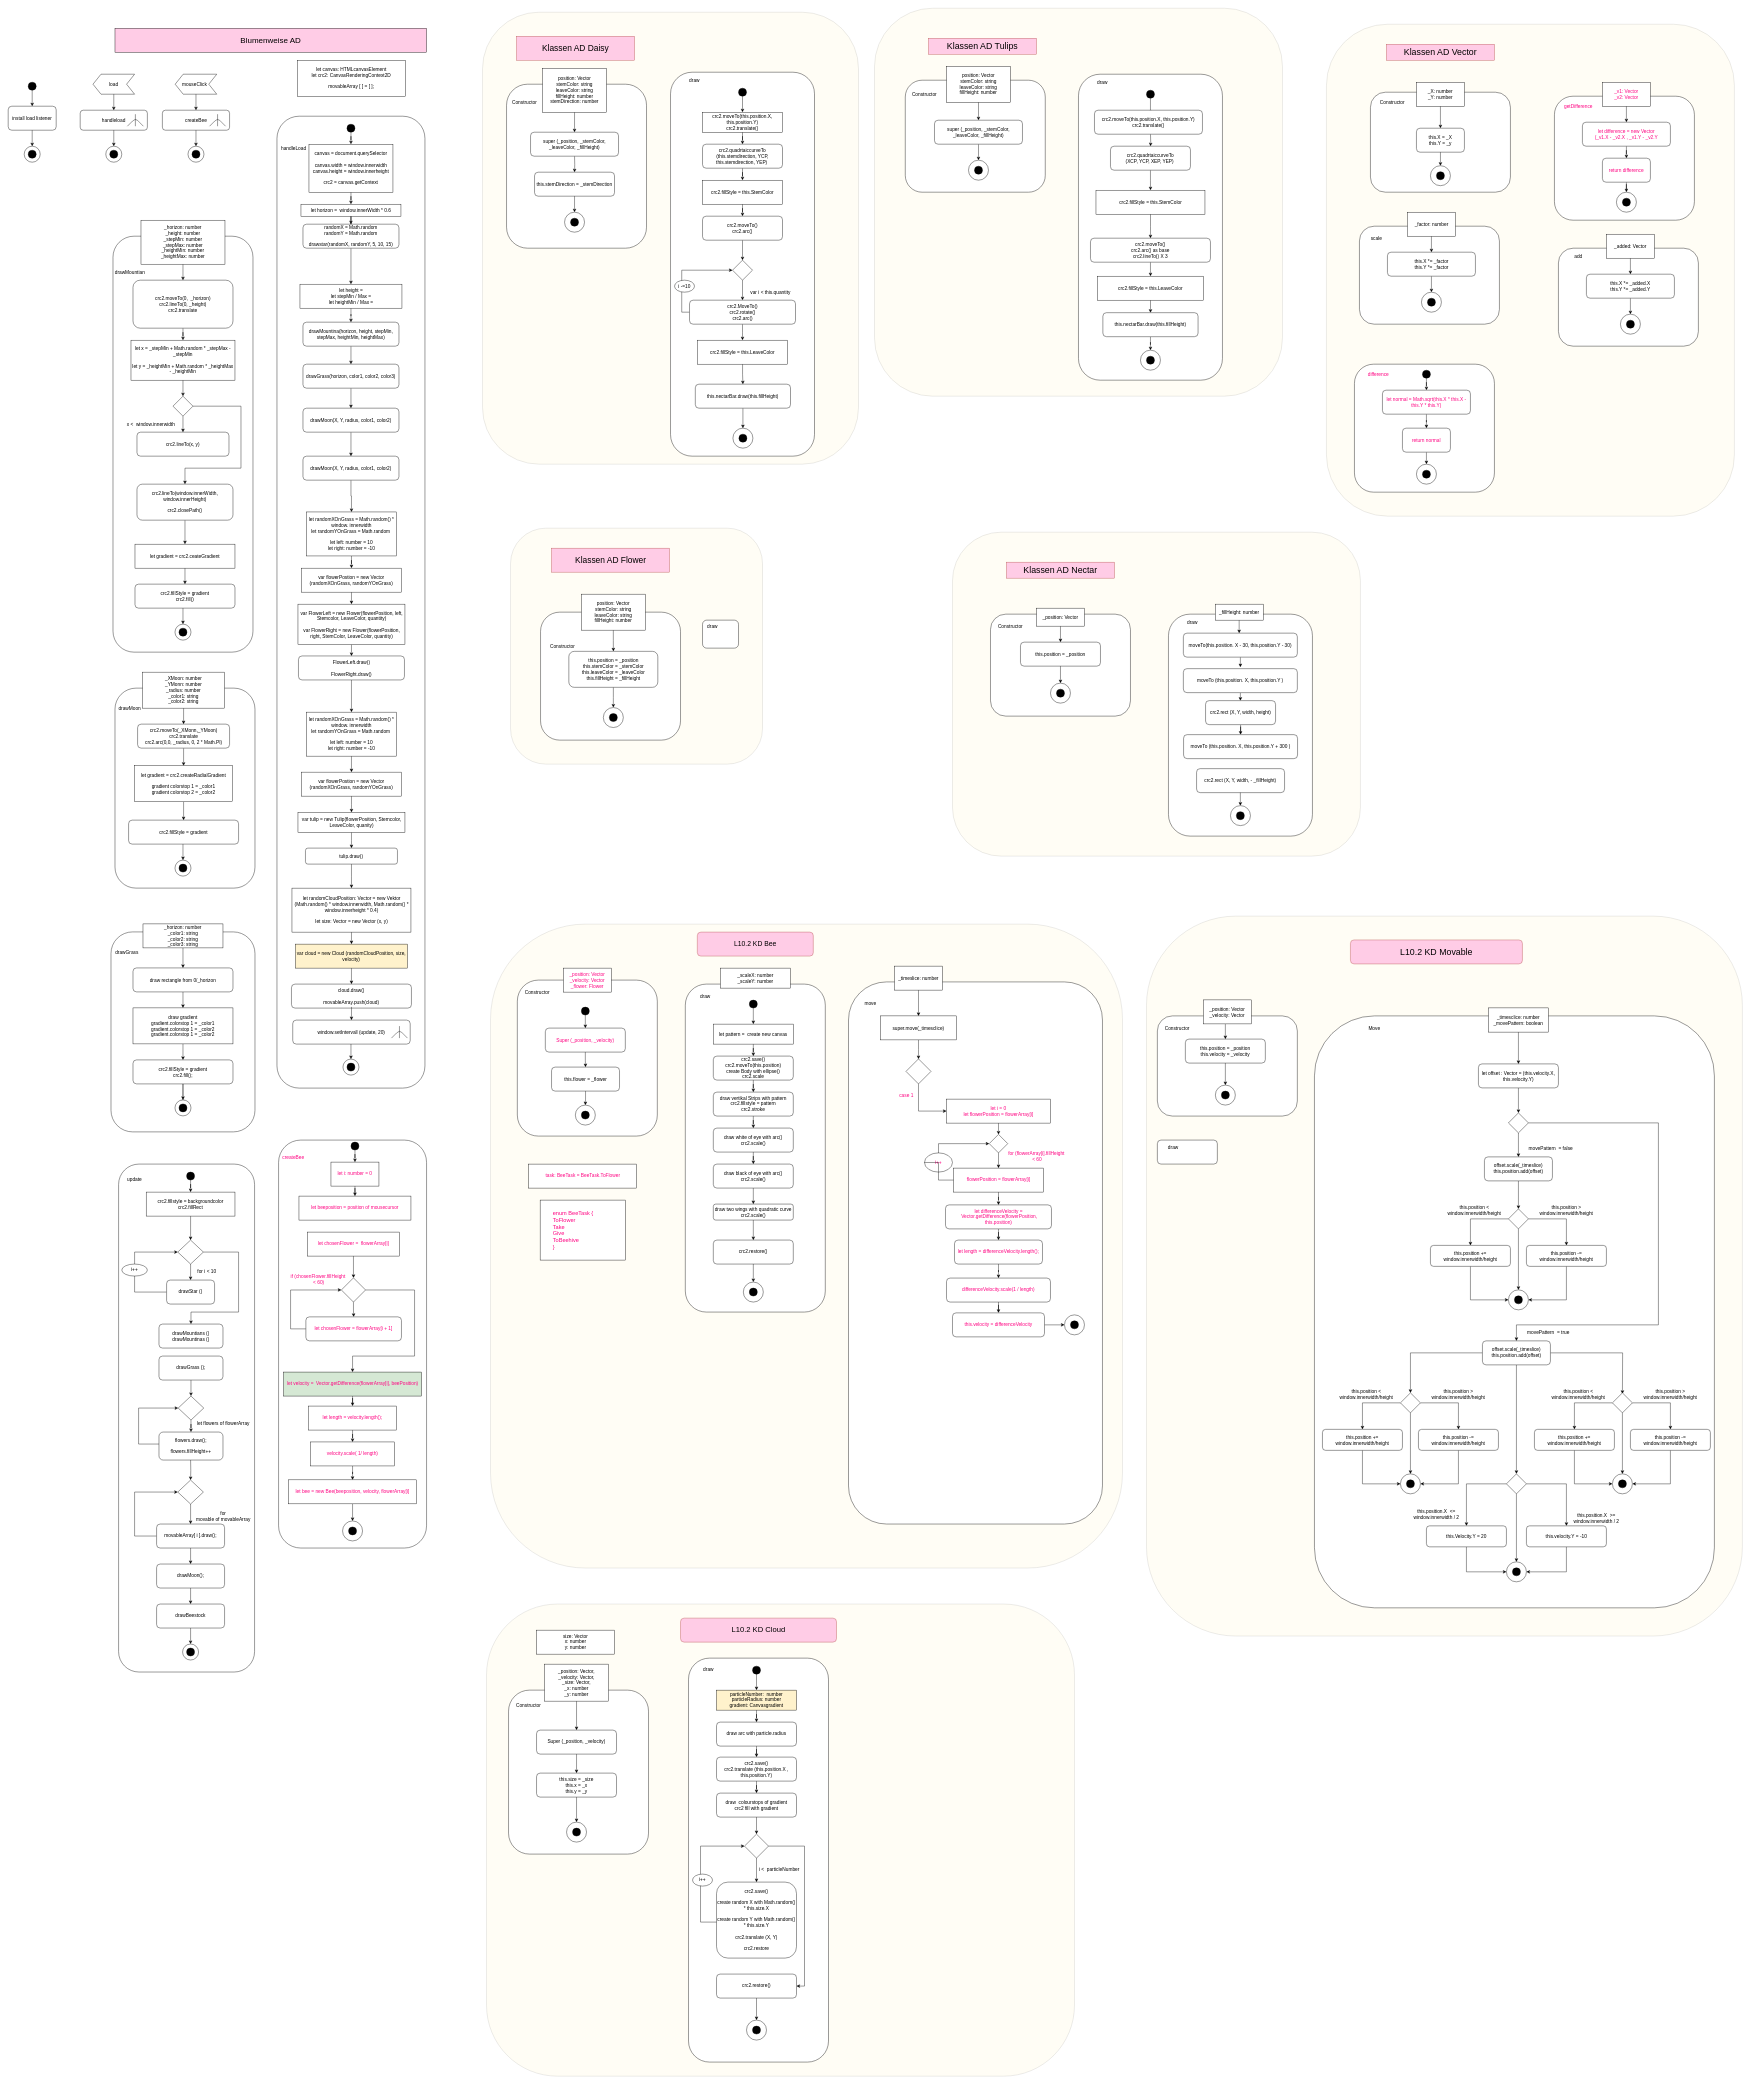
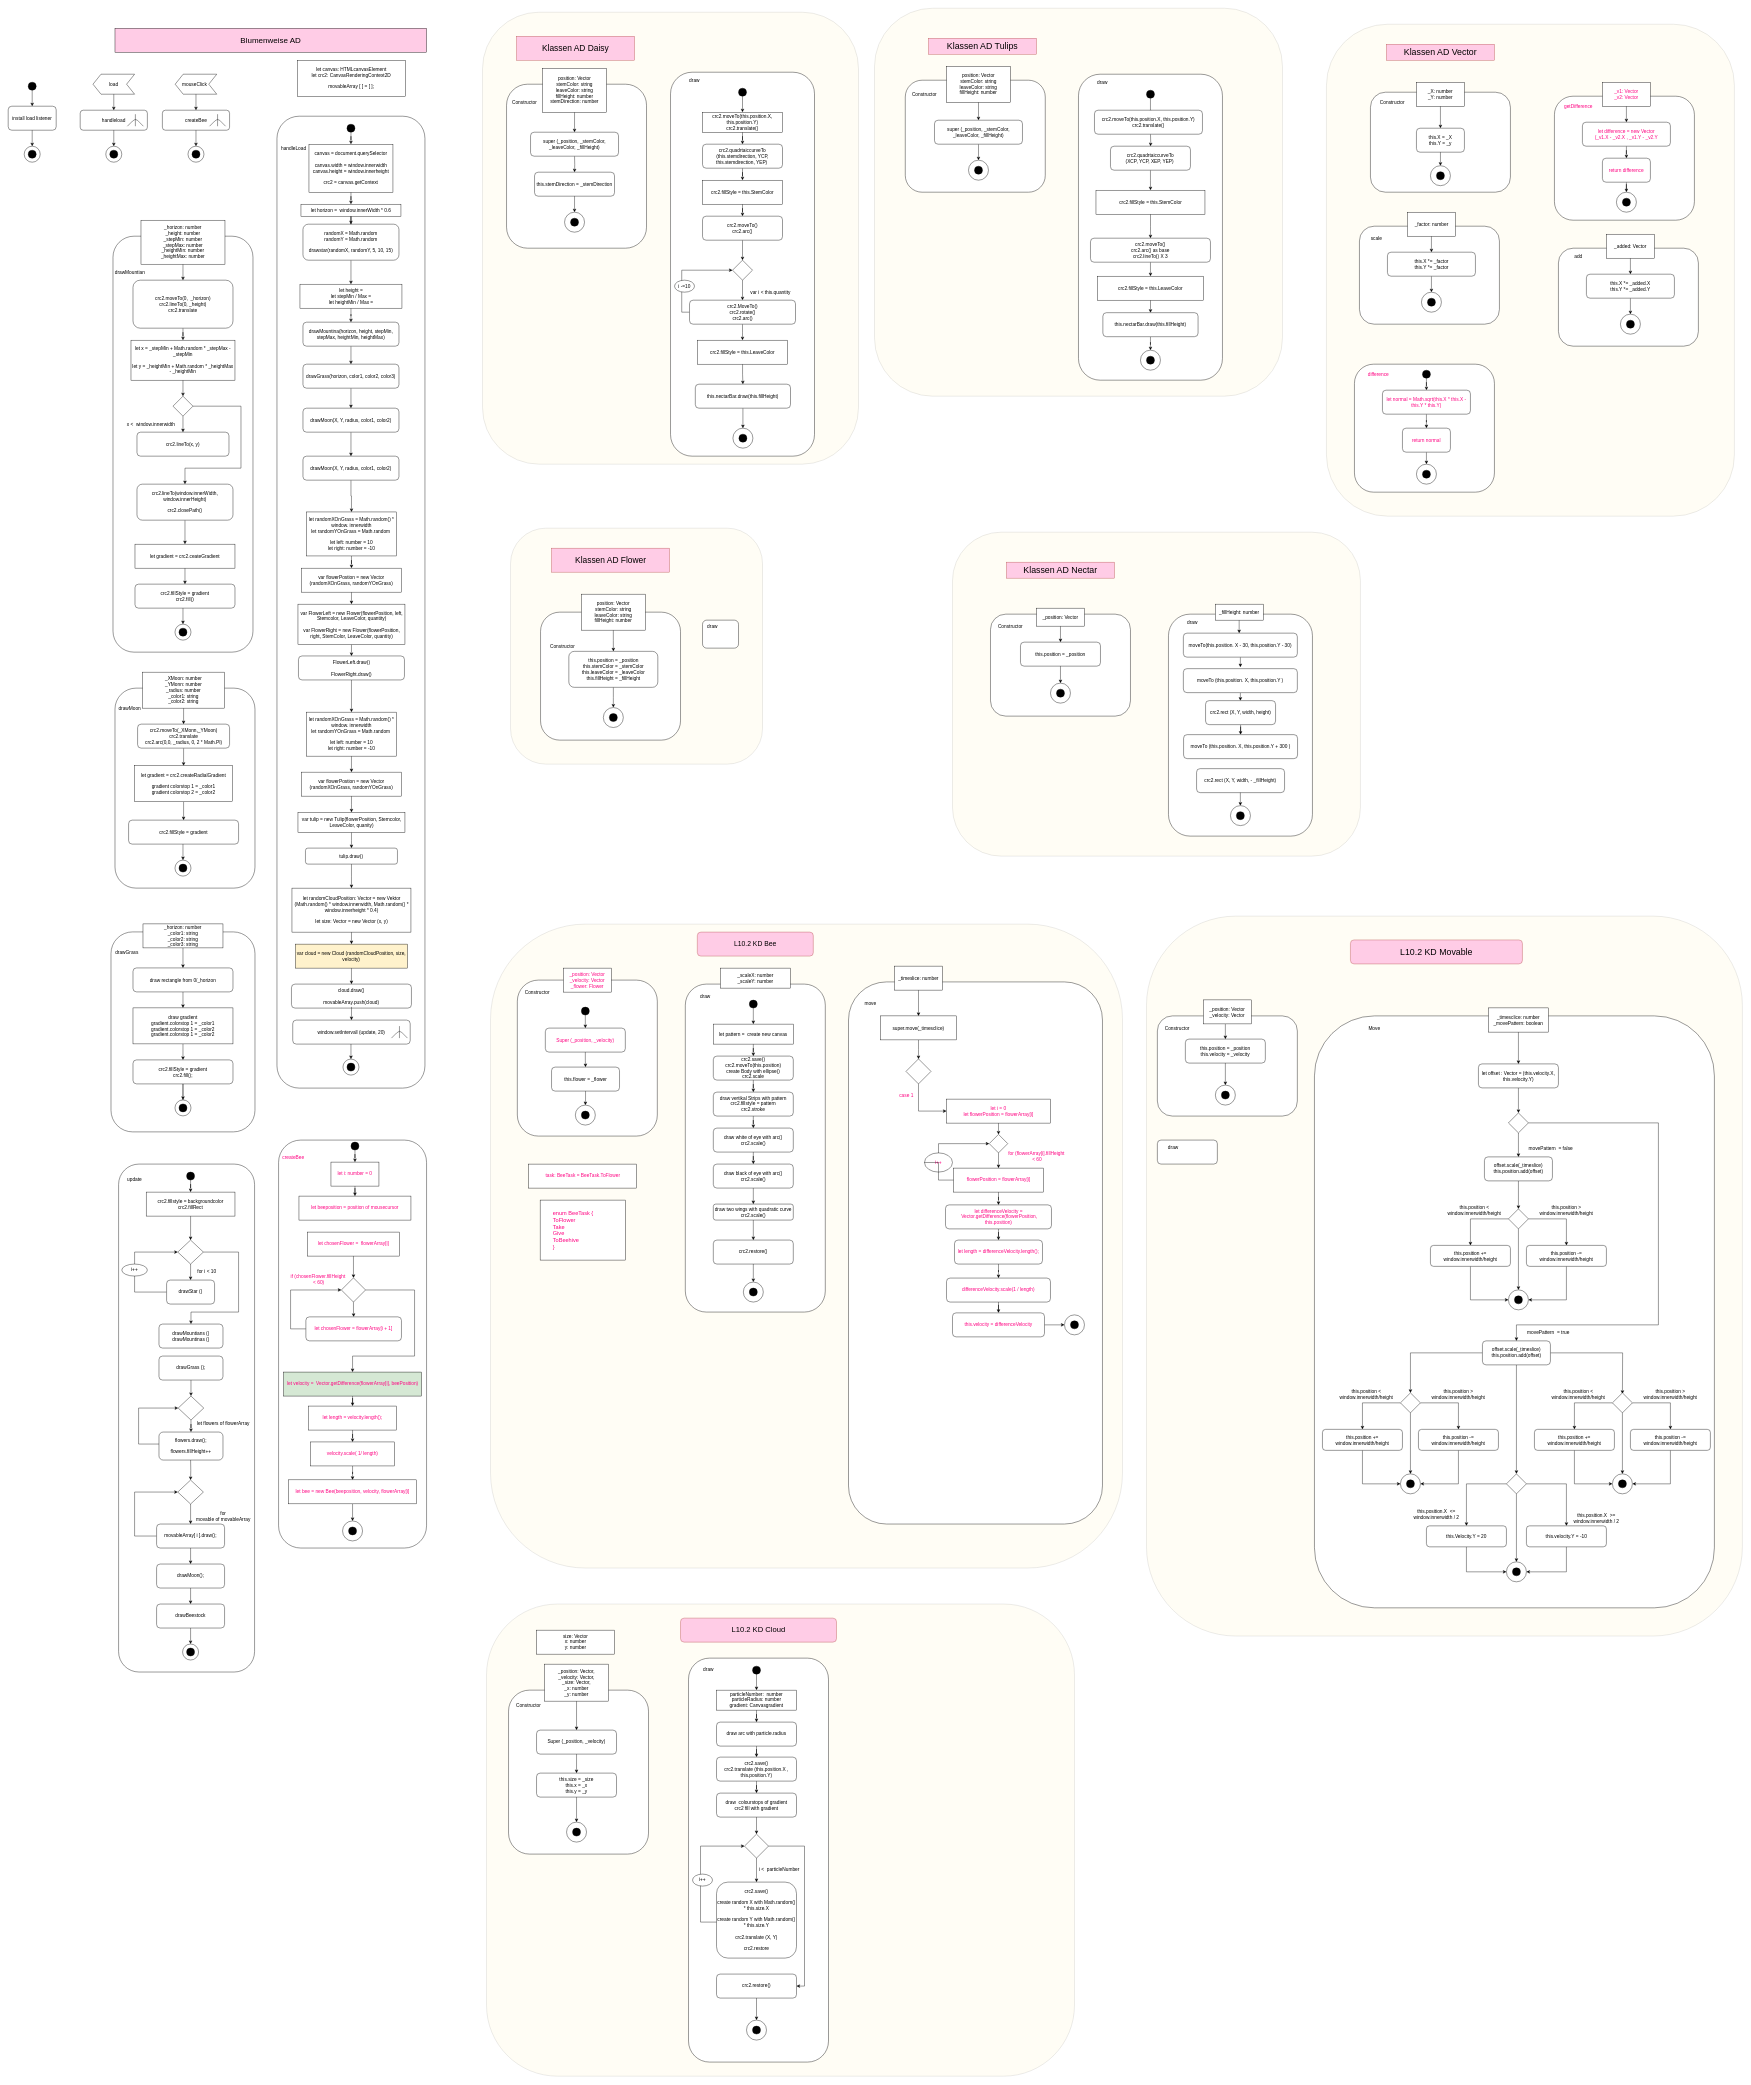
node "randomX = Math.random randomY = Math.random drawstar(randomX, randomY, 5, 10, 15)": size 96x24 -> 96x36
node "particleNumber: number particleRadius: number gradient: Canvasgradient": fillcolor #fff2cc -> #ffffff
